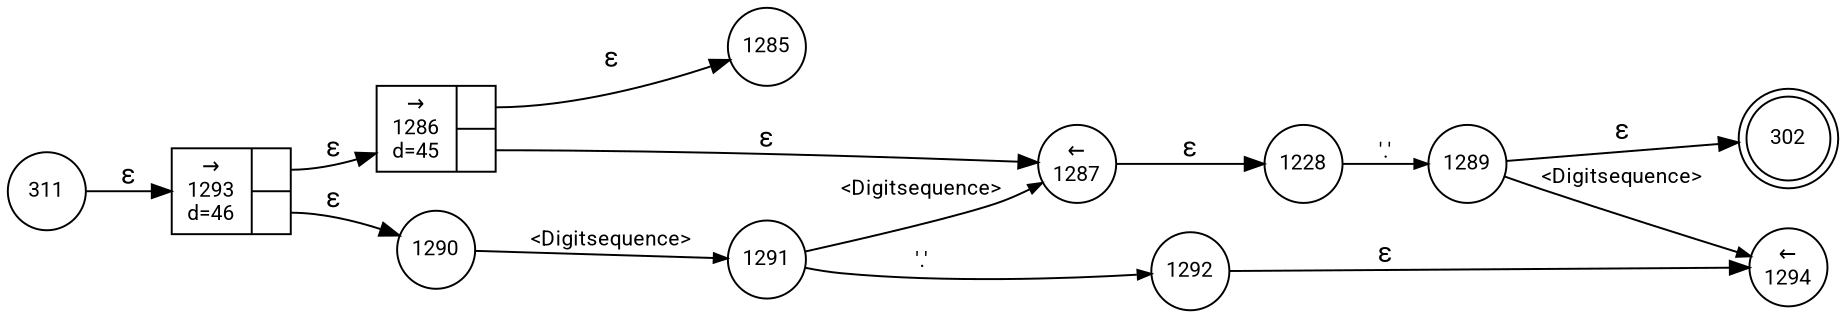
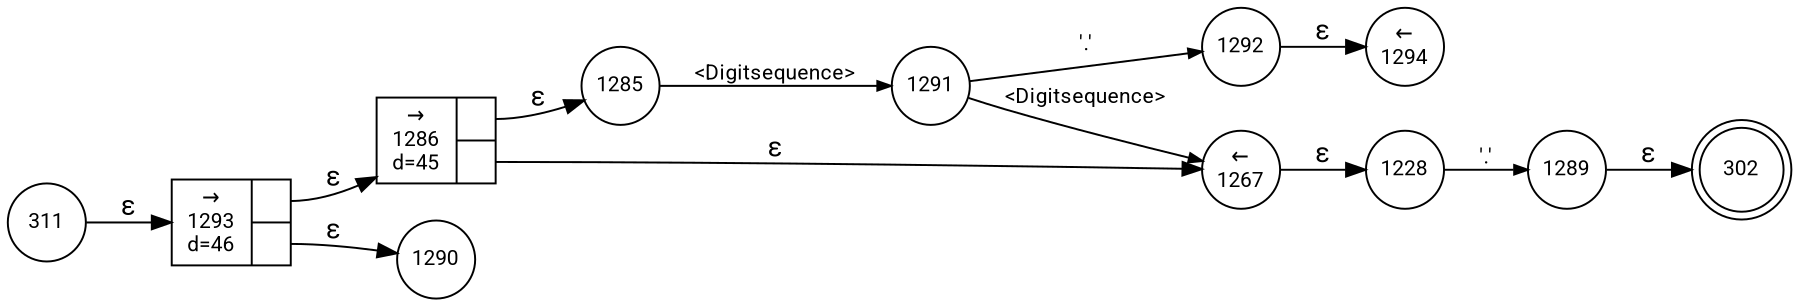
node "← 1287": label "← 1287" -> "← 1267"
edge "1289" -> "← 1294": removed, label "<Digitsequence>"
edge "1290" -> "1291": now "1285" -> "1291"
